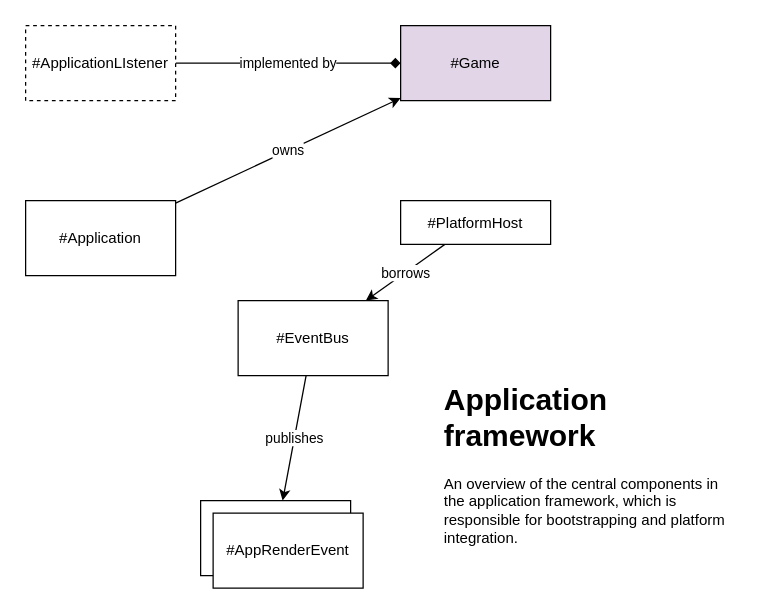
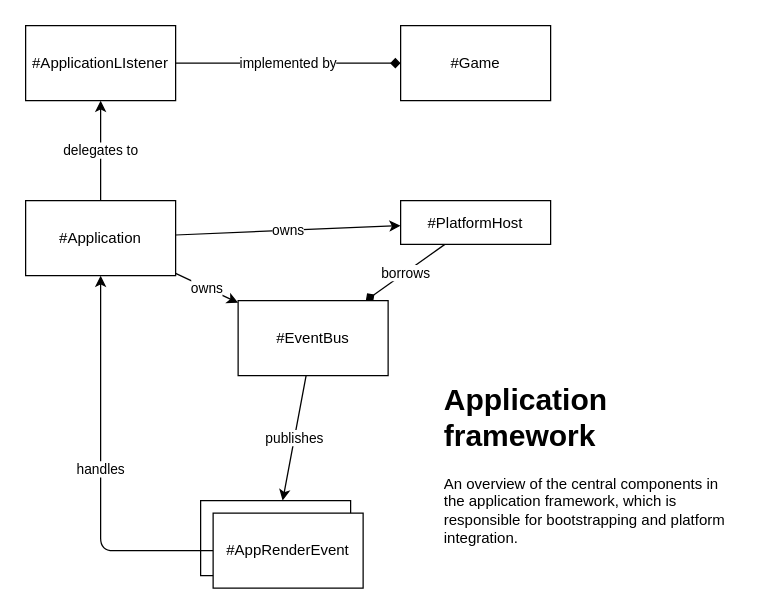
node "#ApplicationLIstener": style dashed -> solid
node "#Game": fillcolor #e1d5e7 -> #ffffff
edge "#Application" -> "#Game": now "#Application" -> "#PlatformHost"
edge "#Application" -> "#ApplicationLIstener": added, label "delegates to"
edge "#Application" -> "#EventBus": added, label "owns"
edge "#PlatformHost" -> "#EventBus": arrowhead classic -> diamond
edge "#AppRenderEvent" -> "#Application": added, label "handles"
